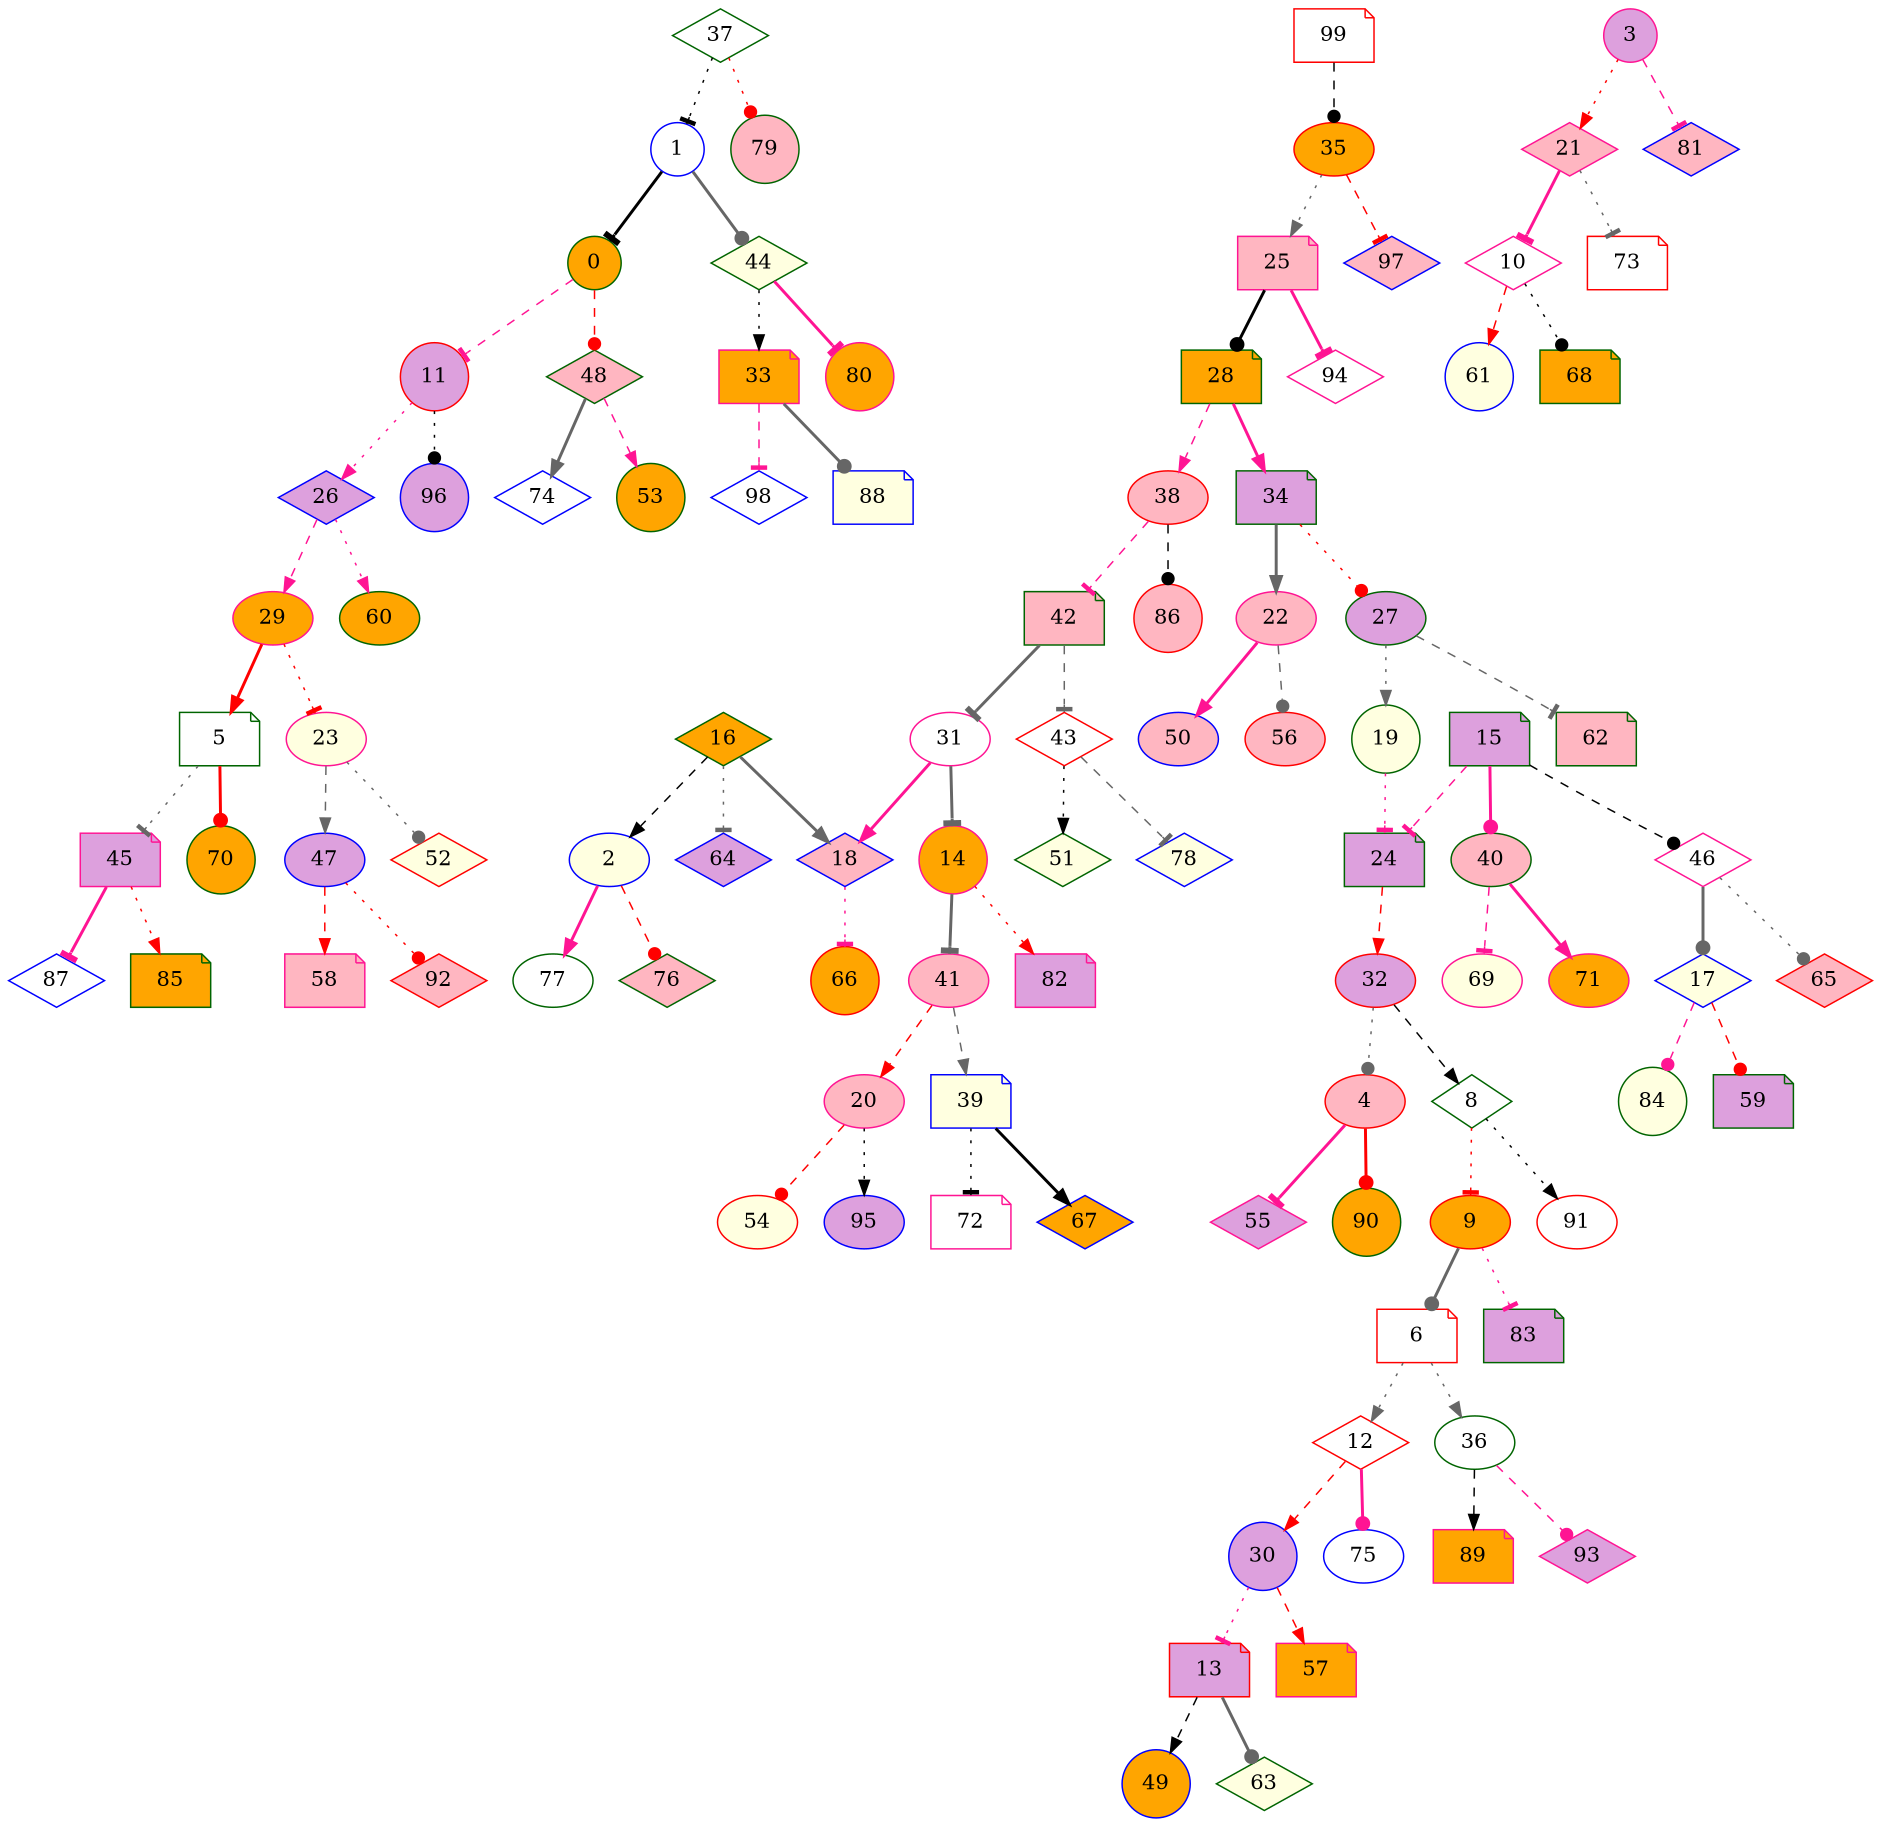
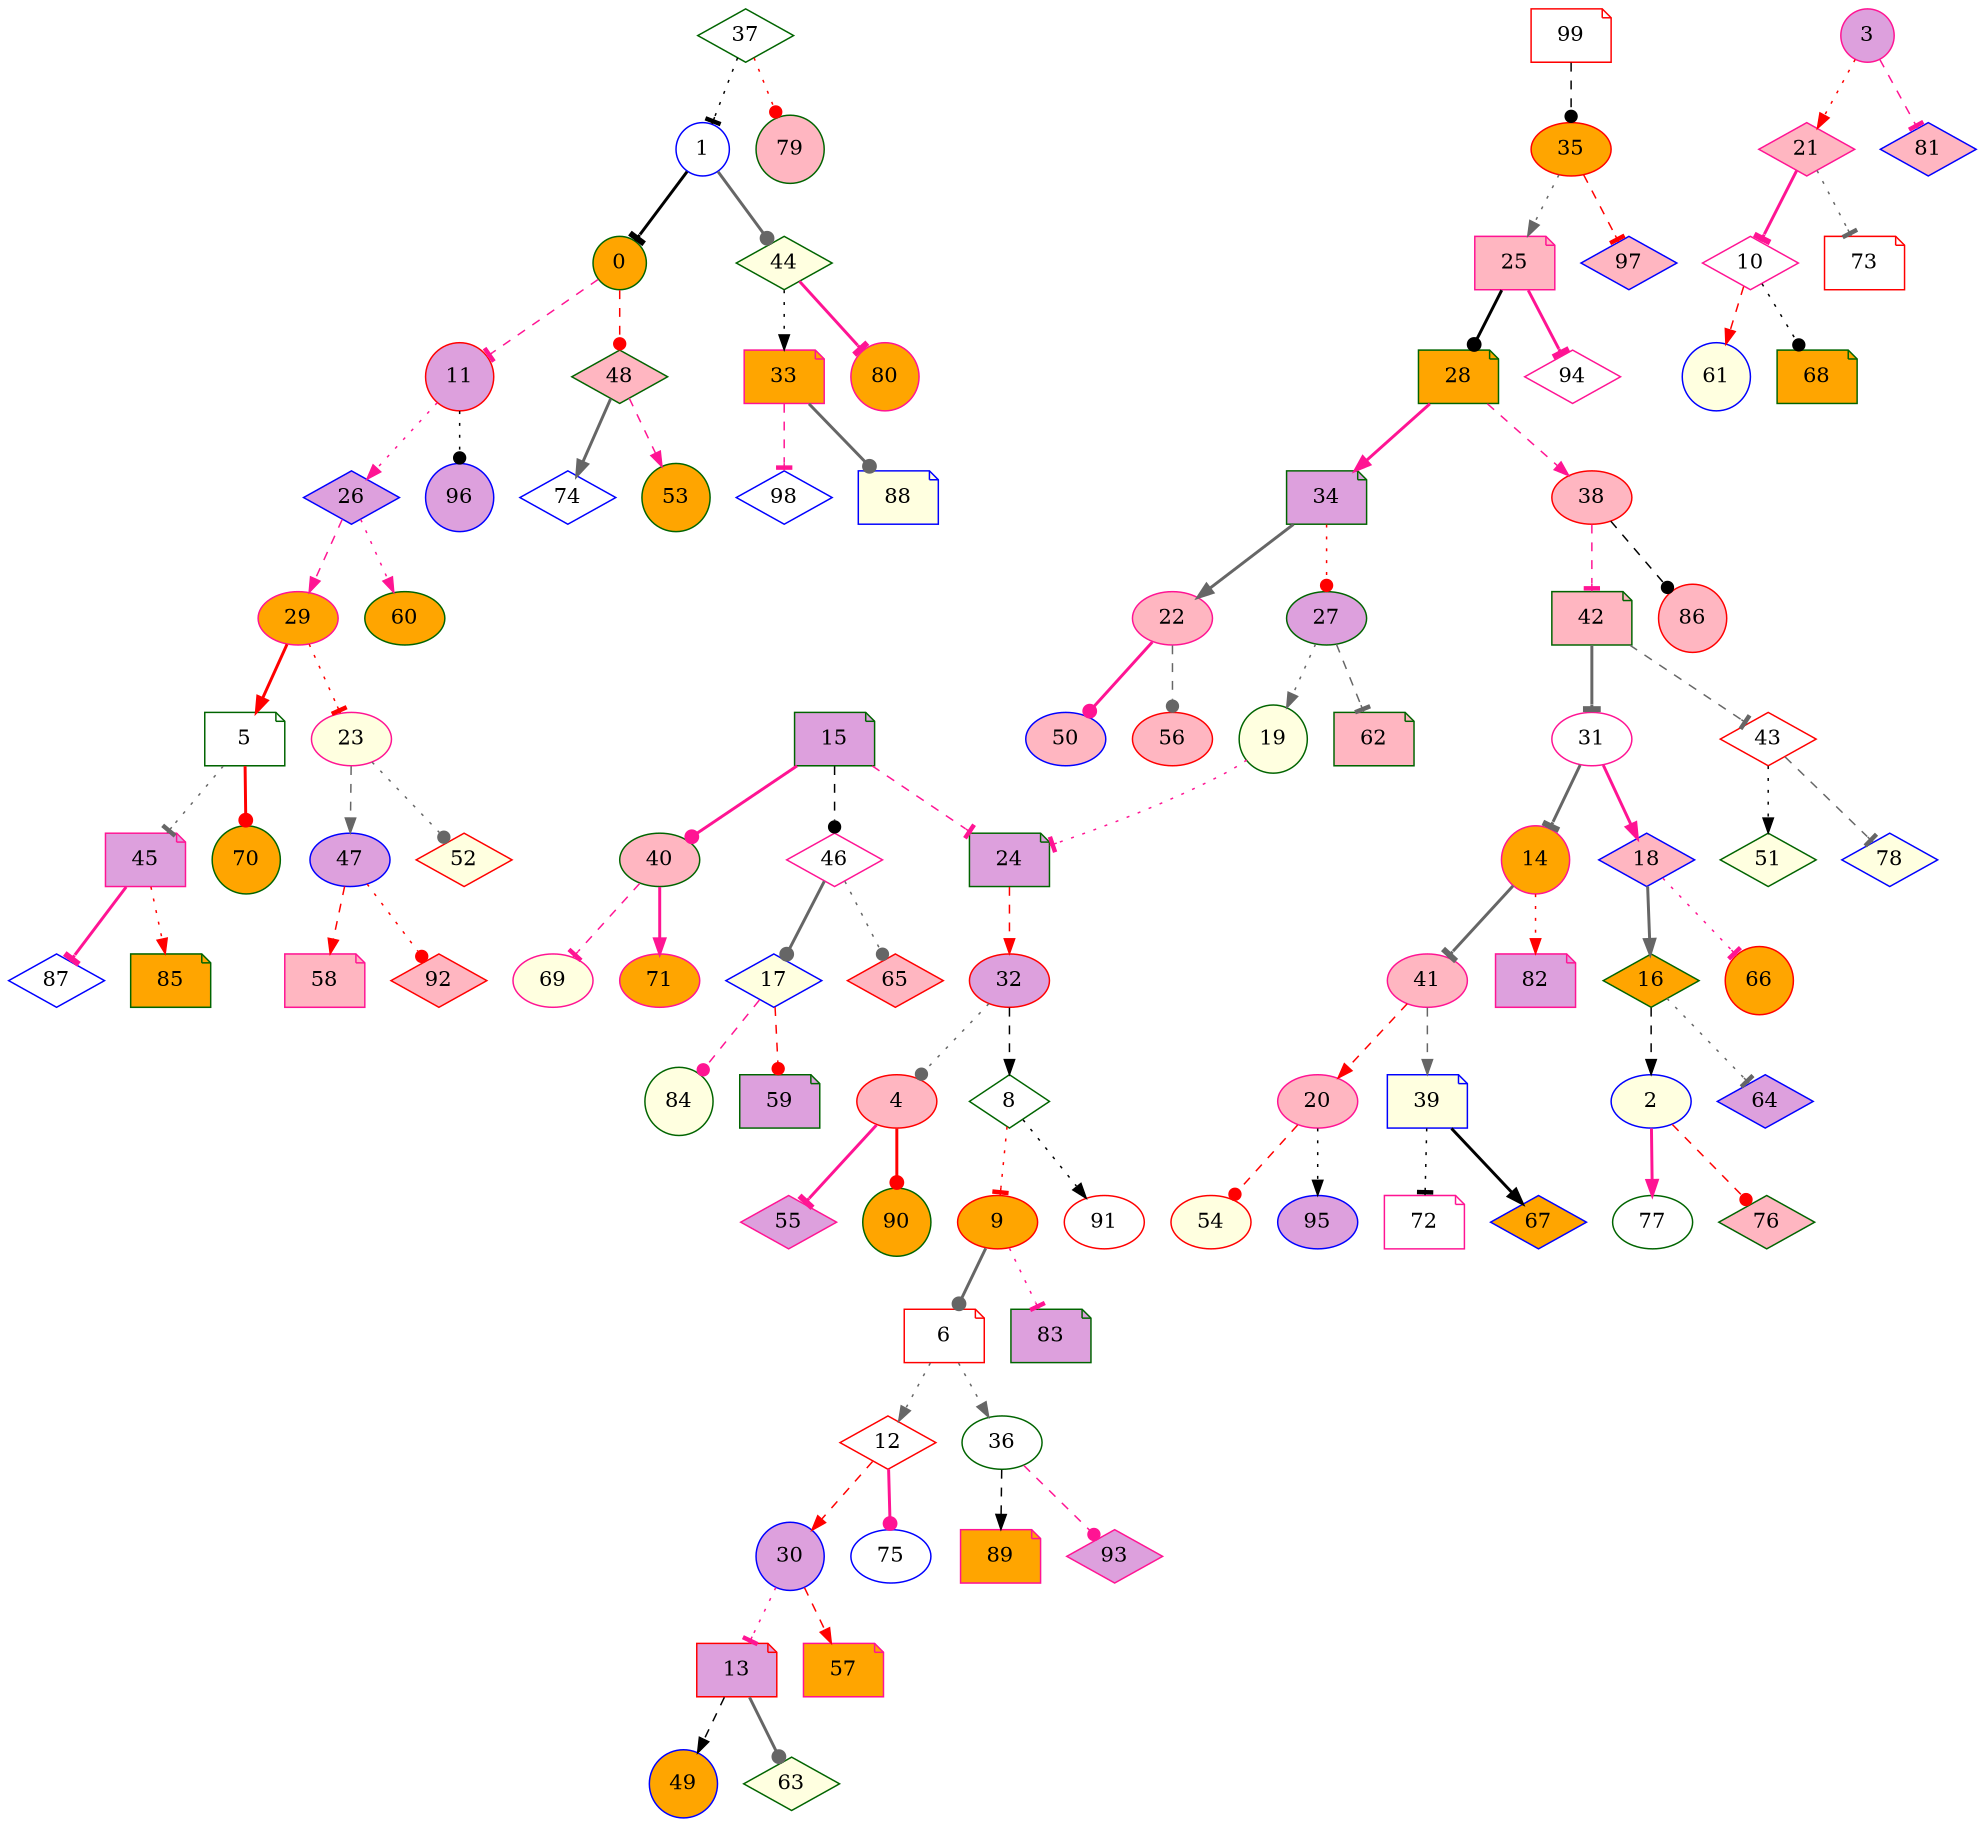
edge "22" -> "50": arrowhead normal -> dot
edge "16" -> "18": reversed
